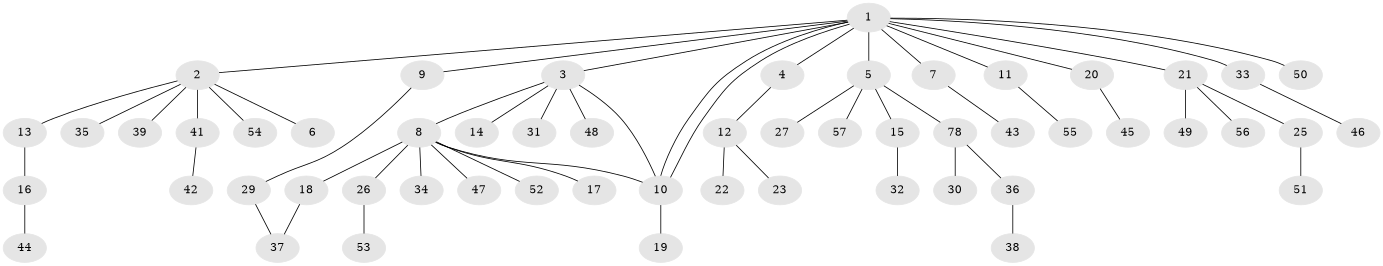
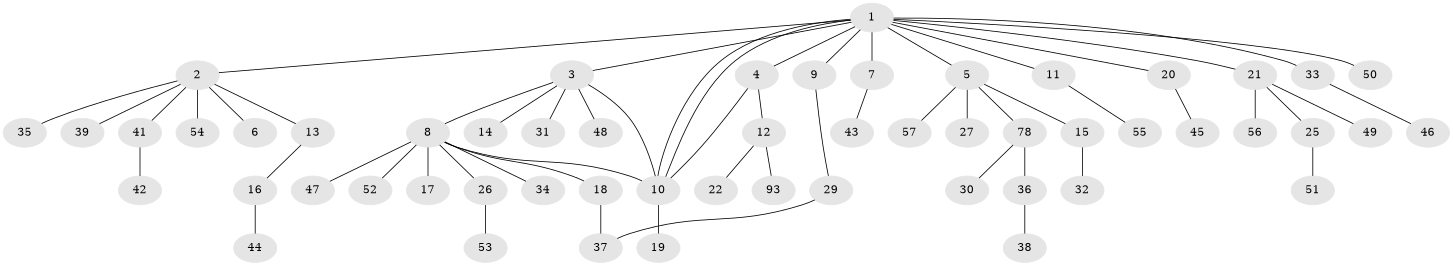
edge "4" -- "10": added
node "23": label "23" -> "93"
